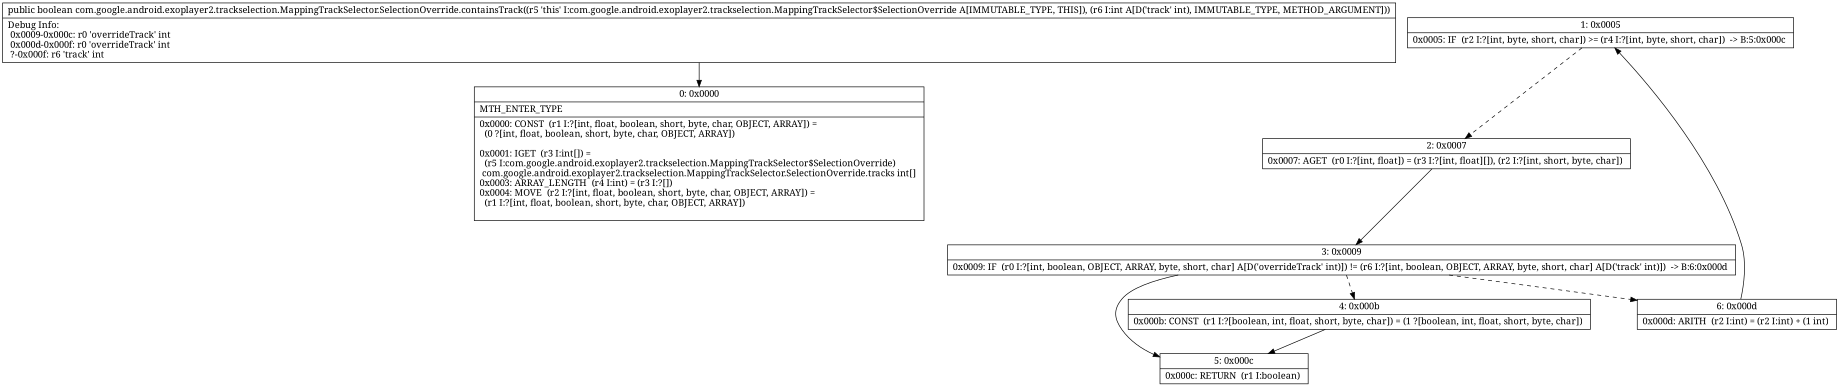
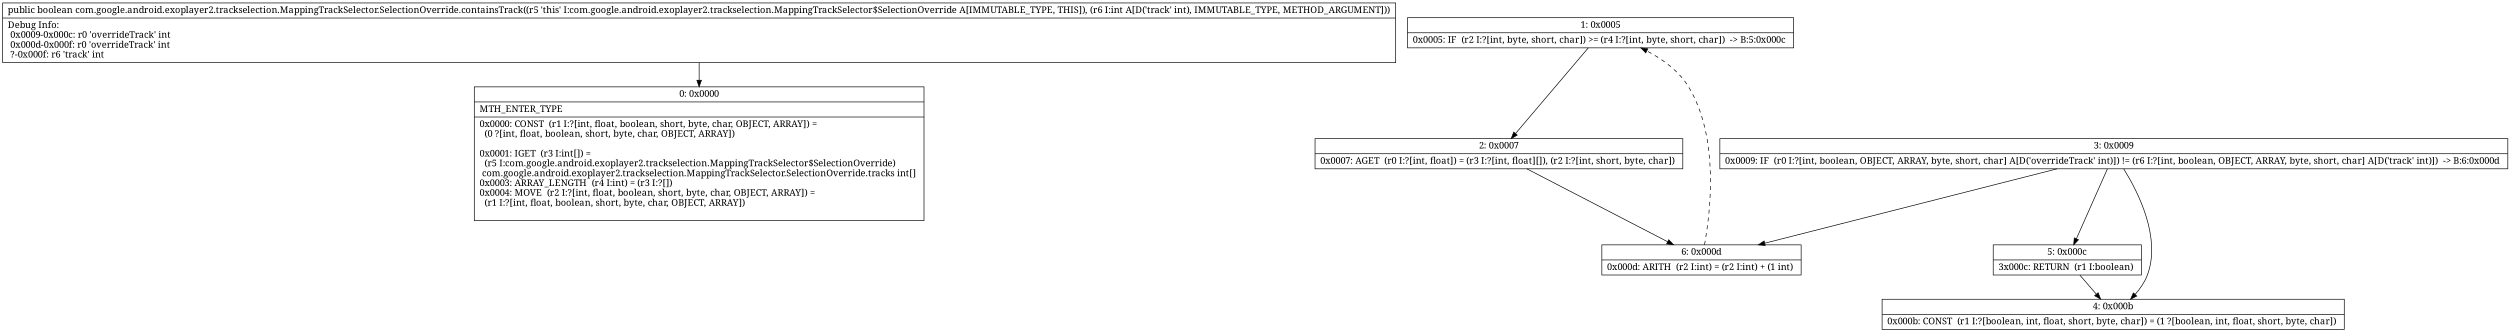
edge "1: 0x0005" -> "2: 0x0007": style dashed -> solid
edge "6: 0x000d" -> "1: 0x0005": style solid -> dashed
edge "2: 0x0007" -> "3: 0x0009": now "2: 0x0007" -> "6: 0x000d"
edge "3: 0x0009" -> "4: 0x000b": style dashed -> solid
edge "3: 0x0009" -> "6: 0x000d": style dashed -> solid
edge "4: 0x000b" -> "5: 0x000c": reversed
node "5: 0x000c": text "0x000c: RETURN  (r1 I:boolean)" -> "3x000c: RETURN  (r1 I:boolean)"
